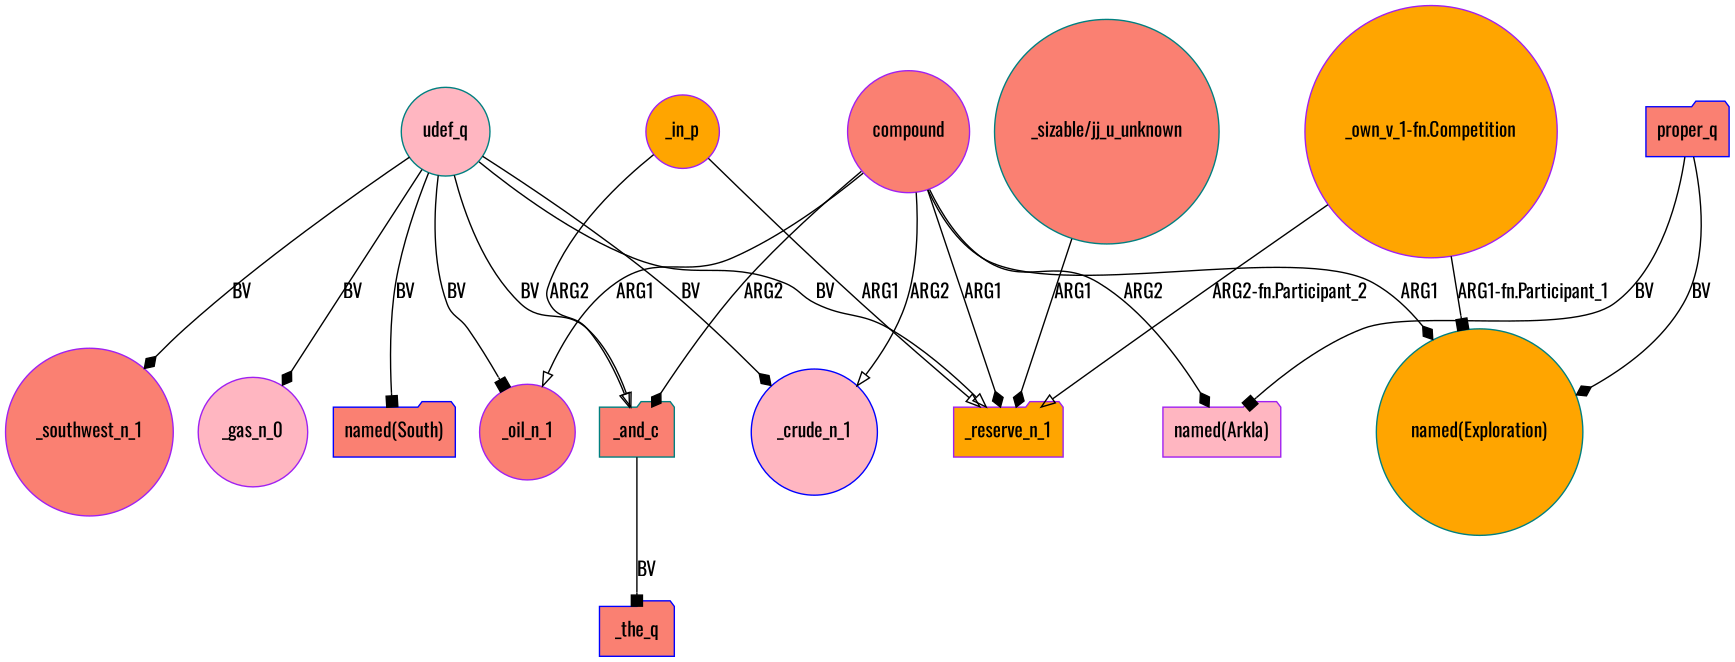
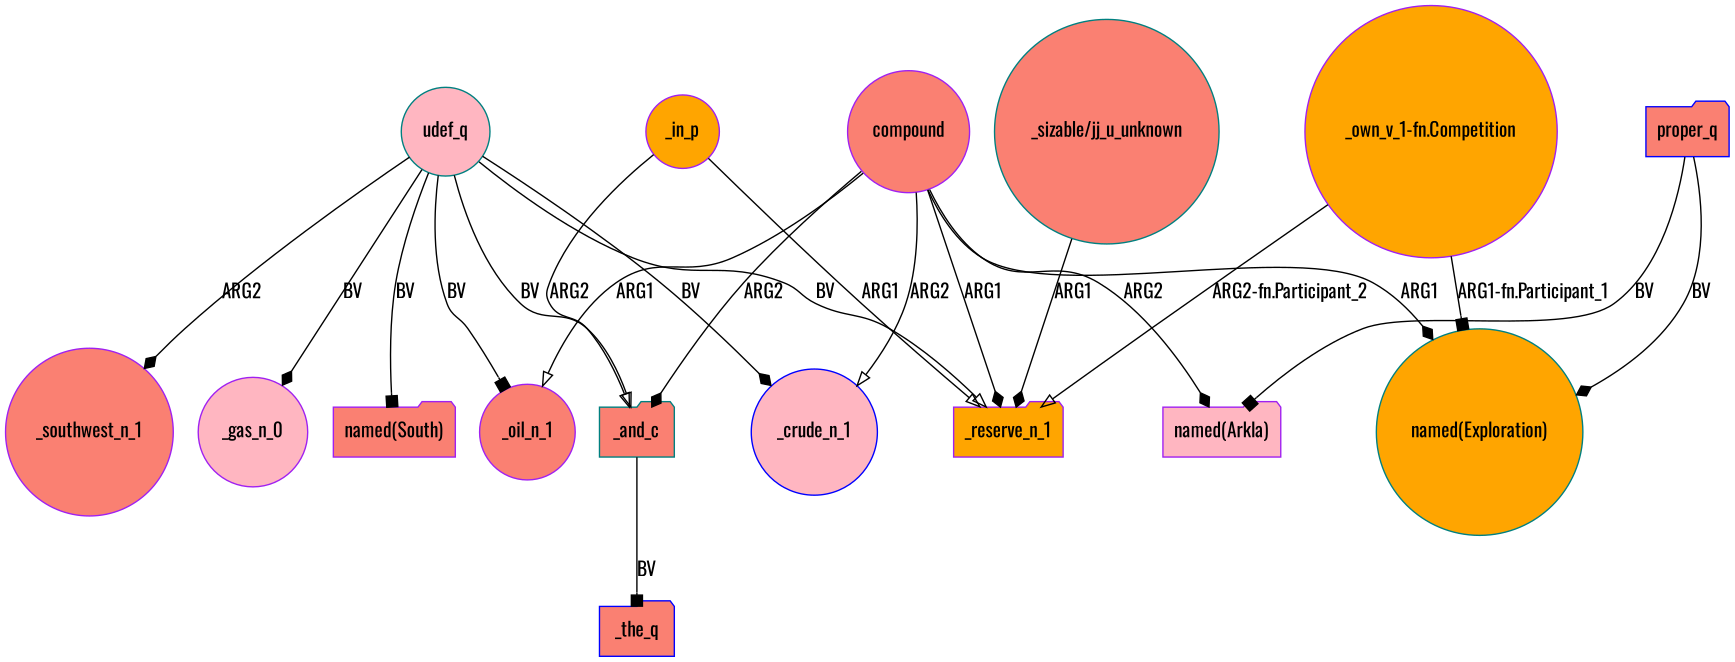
edge "udef_q" -> "_southwest_n_1": label "BV" -> "ARG2"
node "named(South)": color blue -> purple
